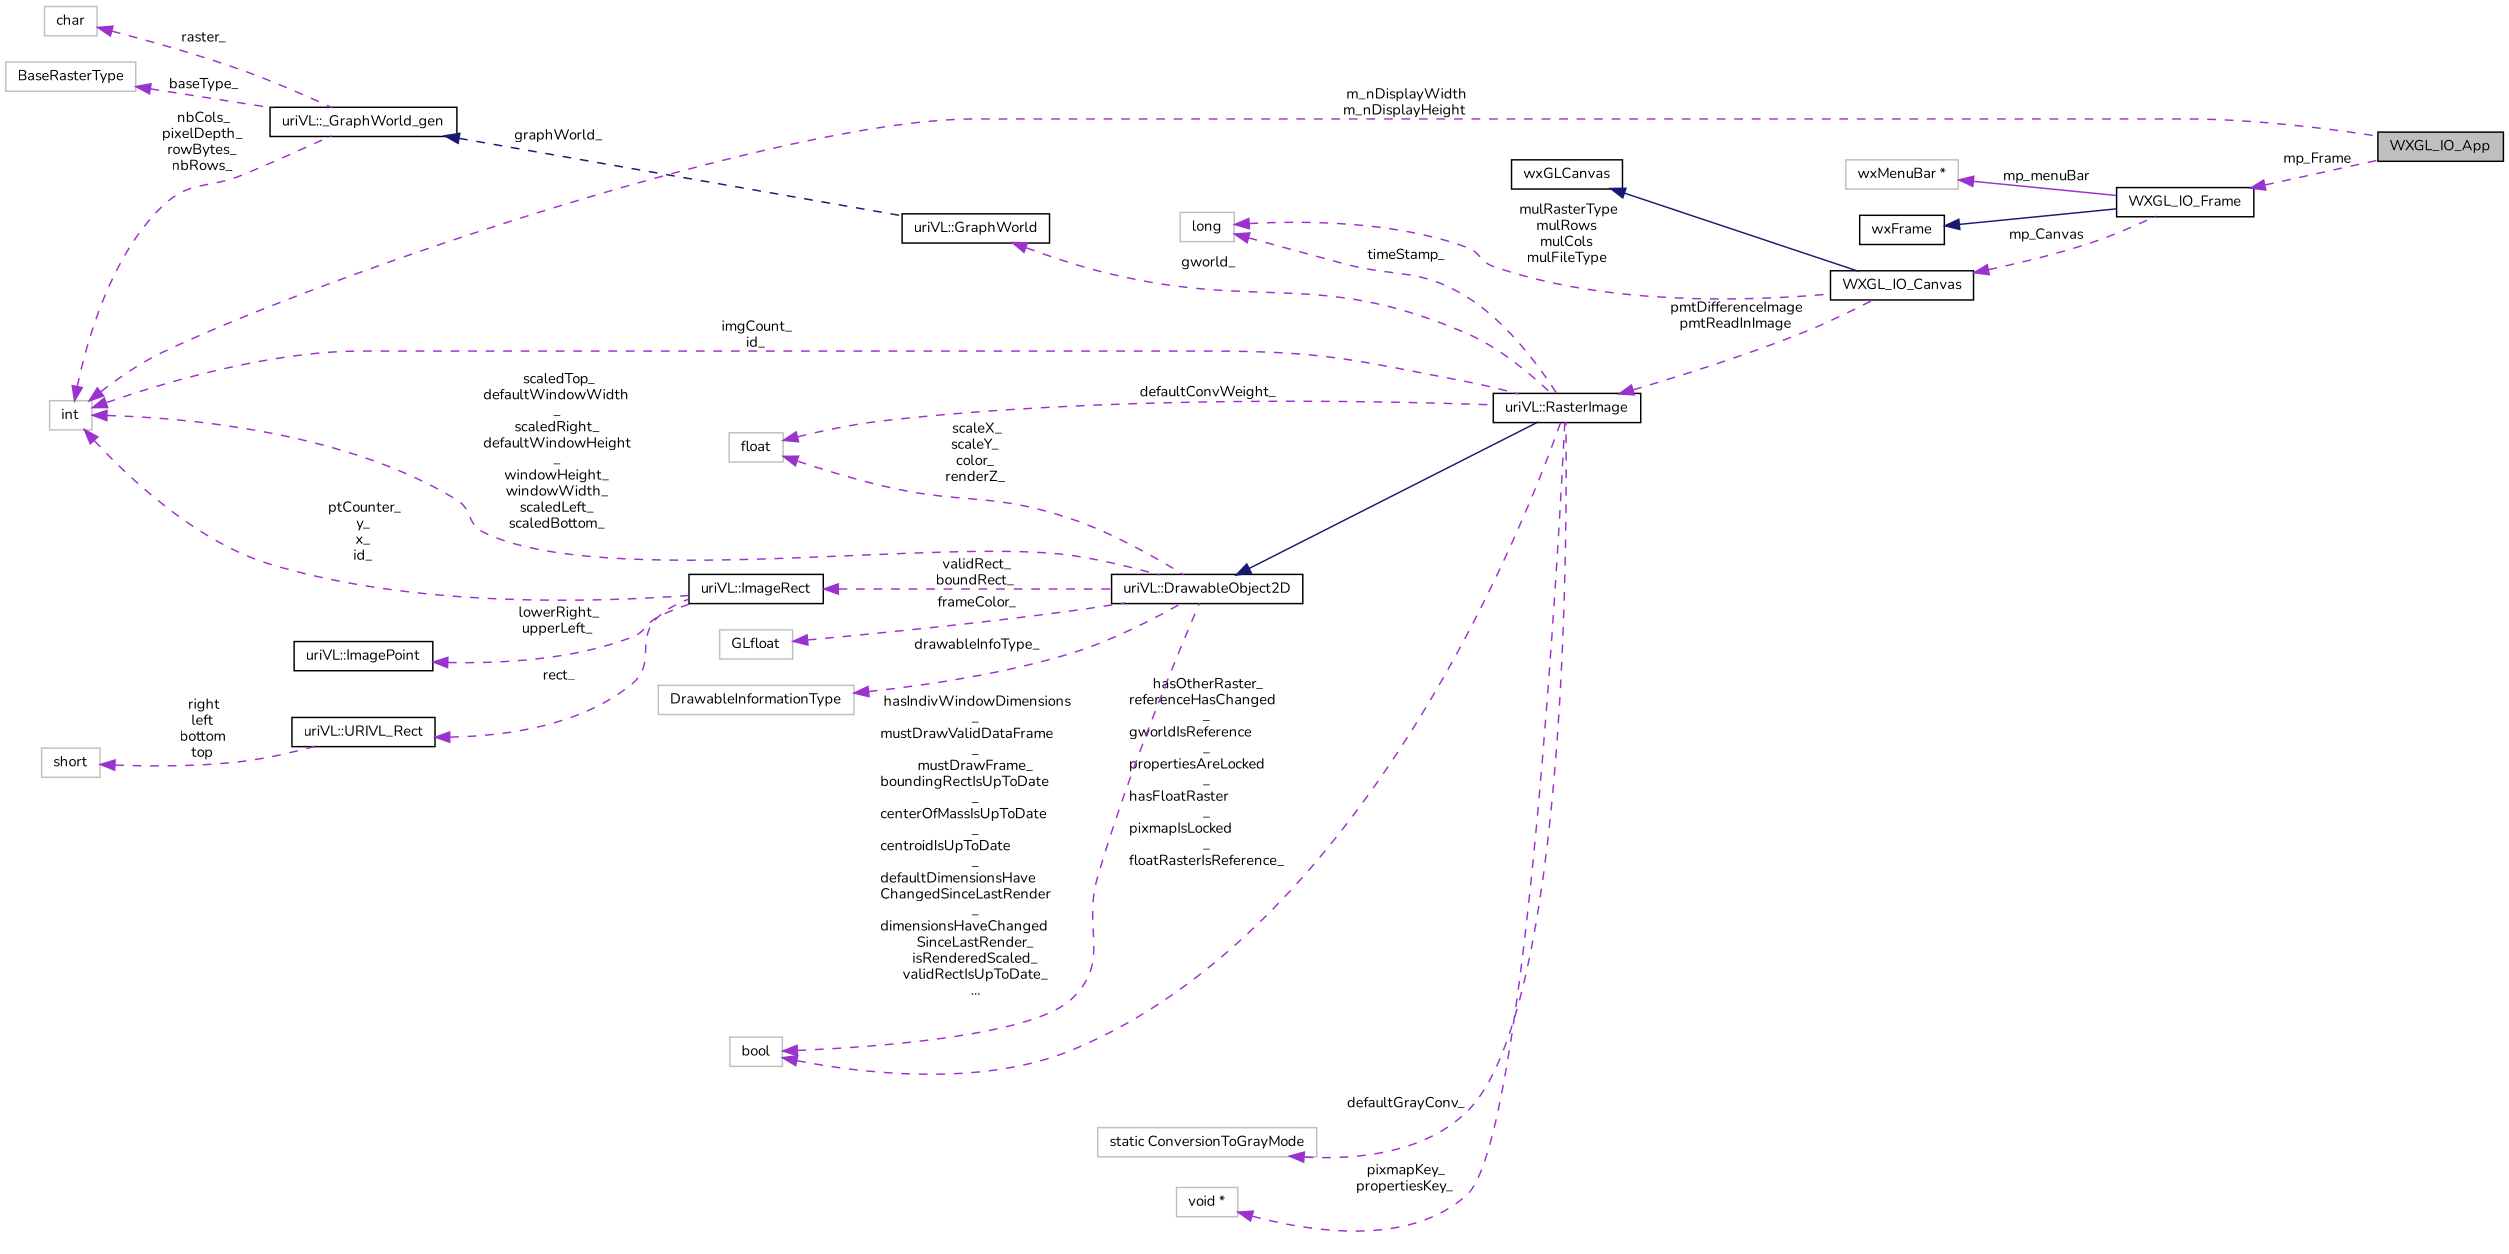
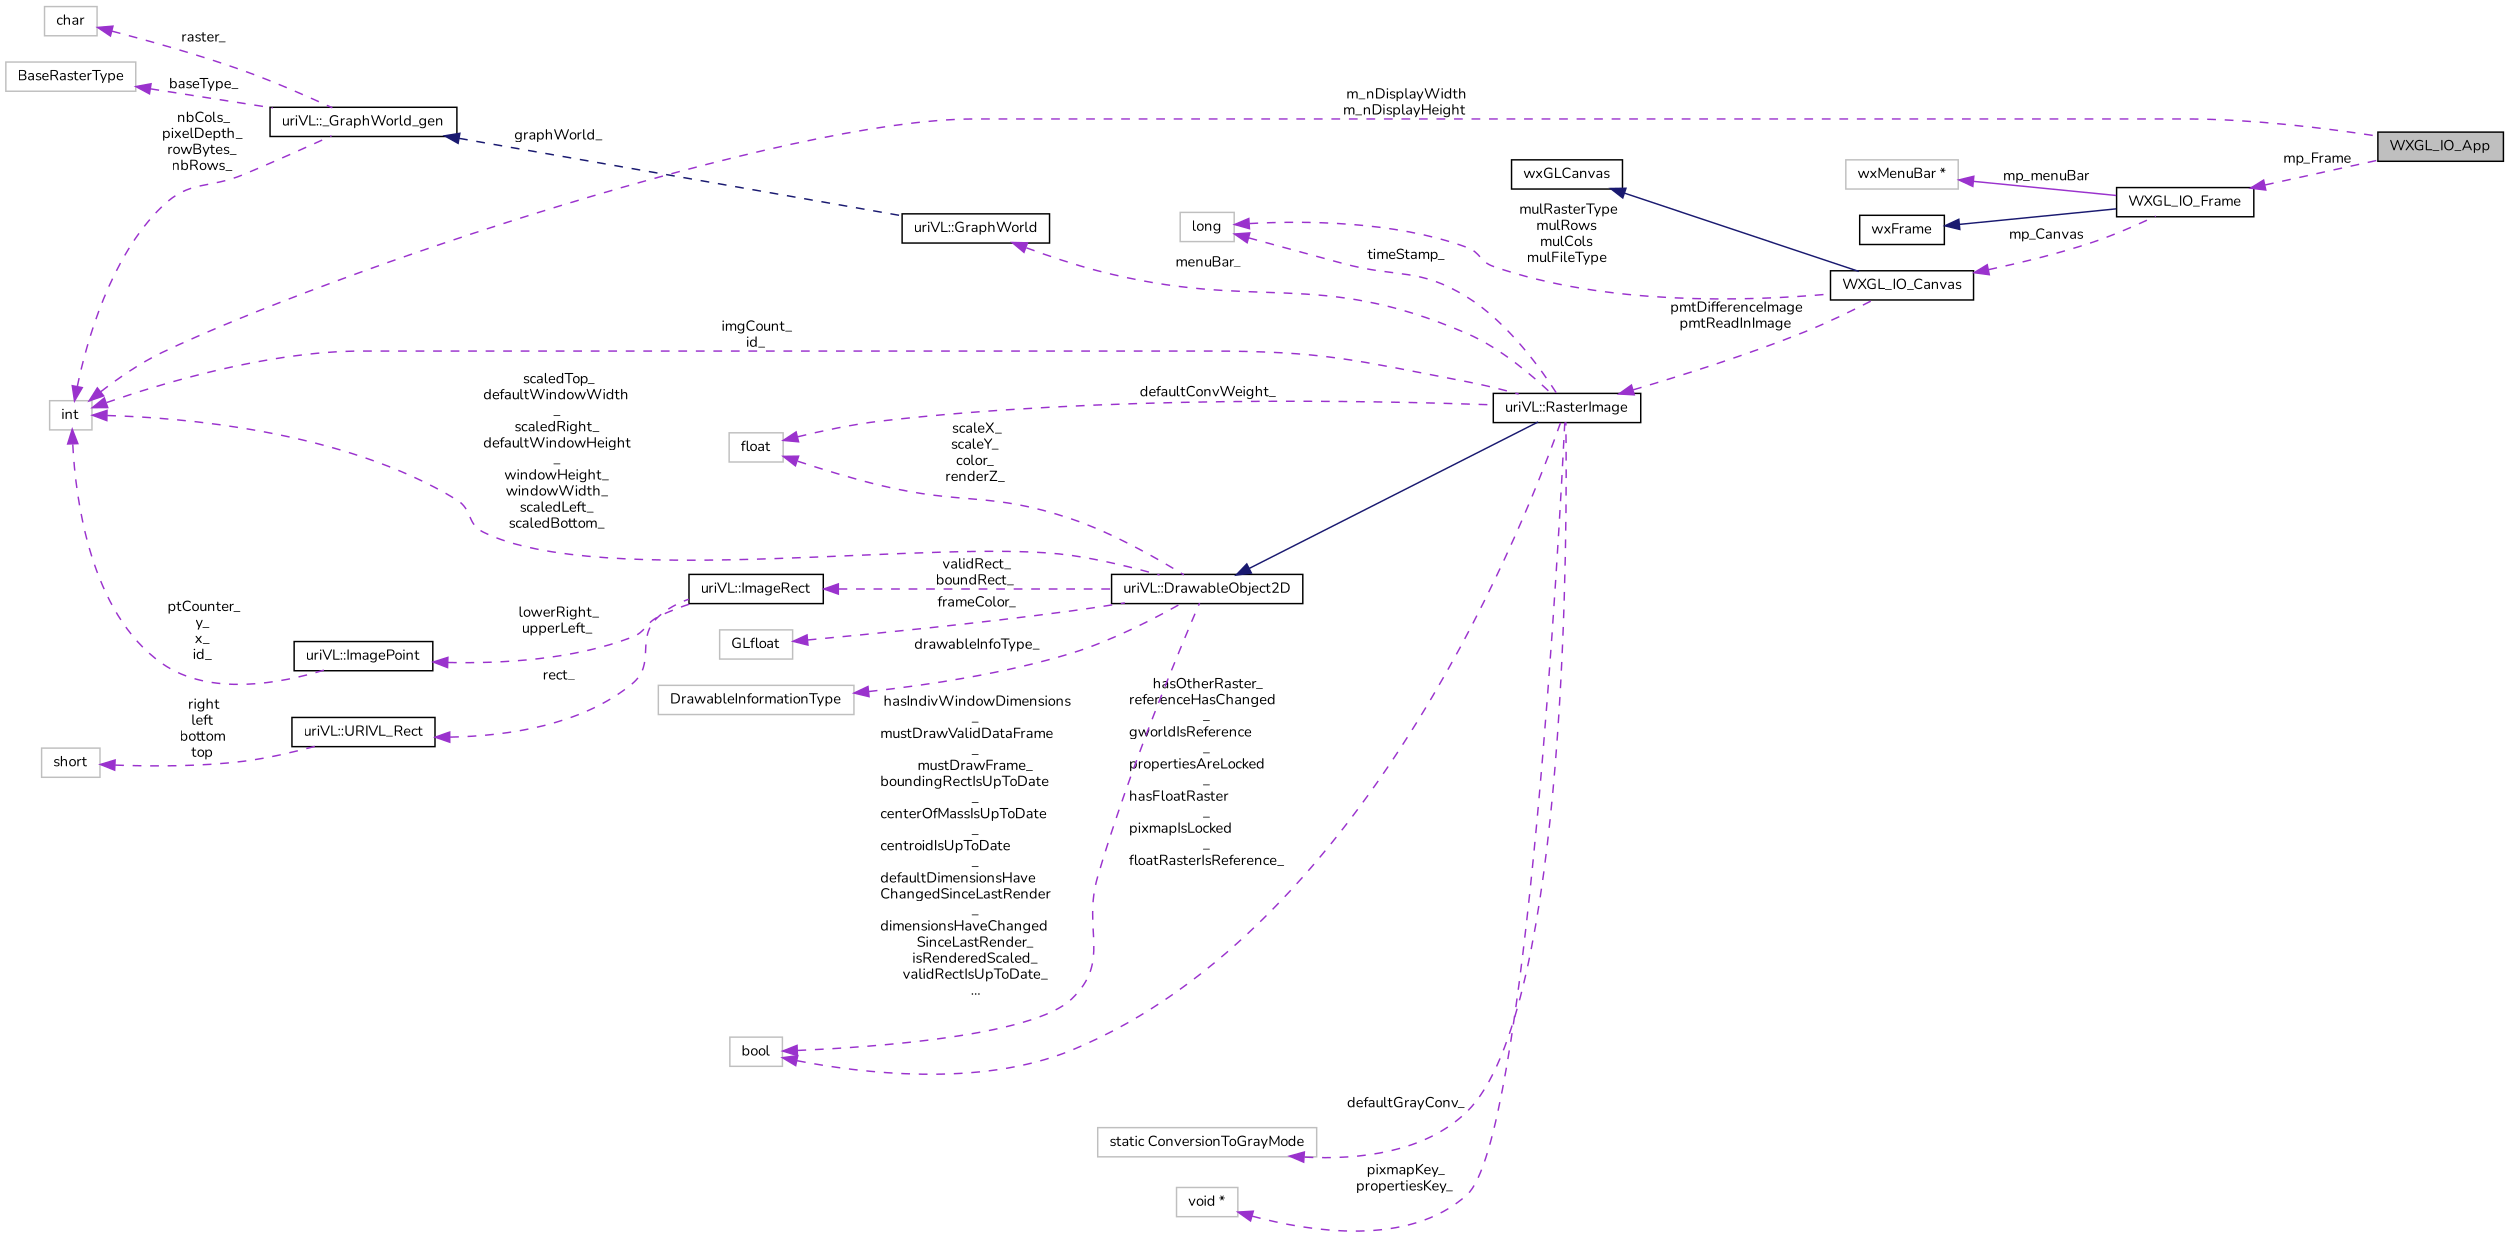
edge "uriVL::RasterImage" -> "uriVL::GraphWorld": label " gworld_" -> " menuBar_"
edge "uriVL::ImageRect" -> "int": now "uriVL::ImagePoint" -> "int"
